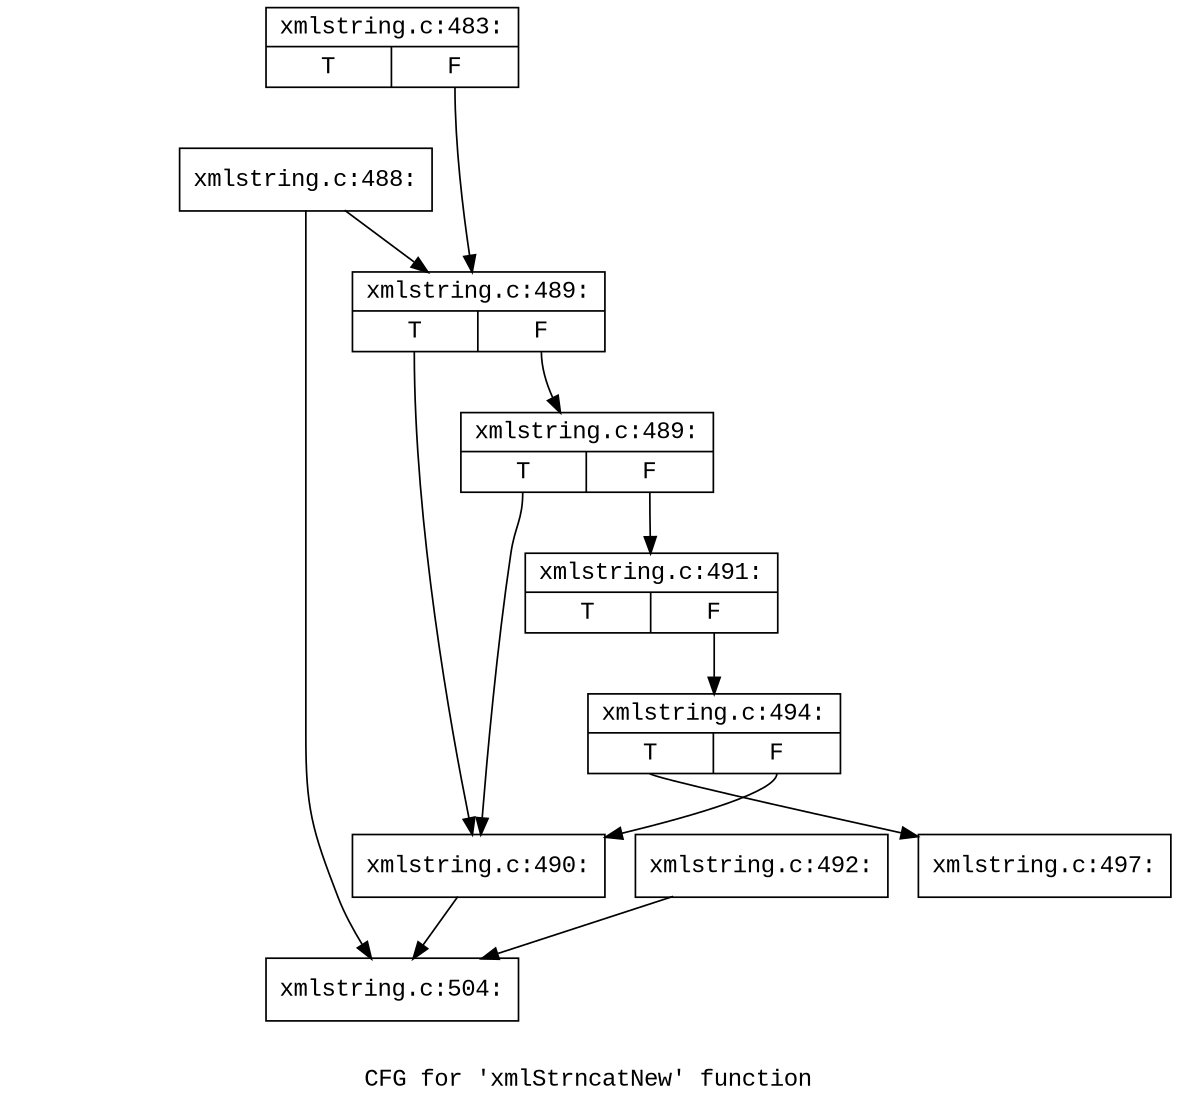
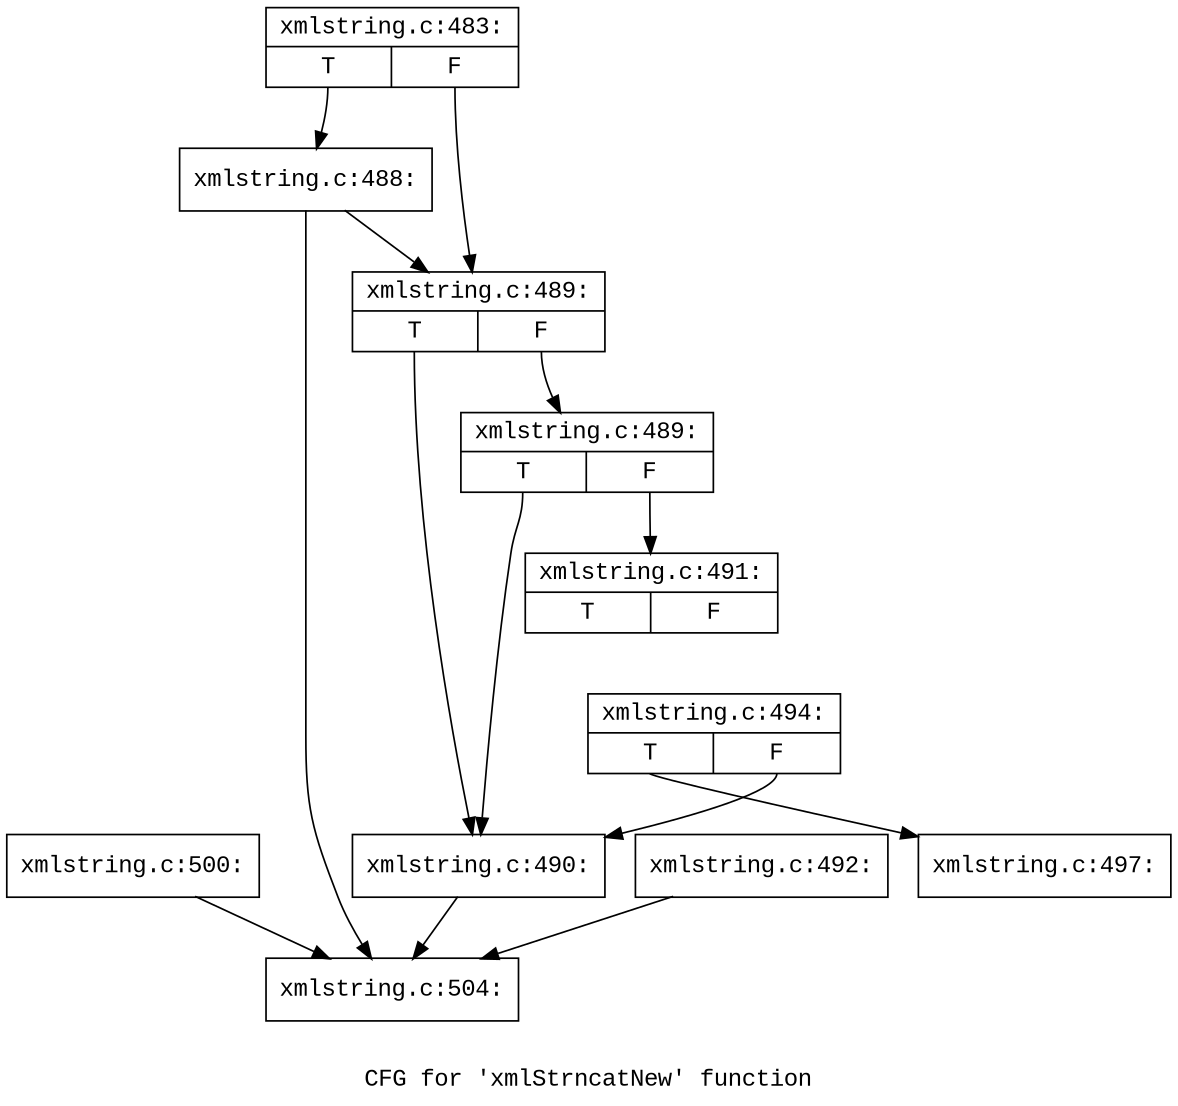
edge "xmlstring.c:483:" -> "xmlstring.c:488:": added
edge "xmlstring.c:491:" -> "xmlstring.c:494:": removed
node "xmlstring.c:500:": added
